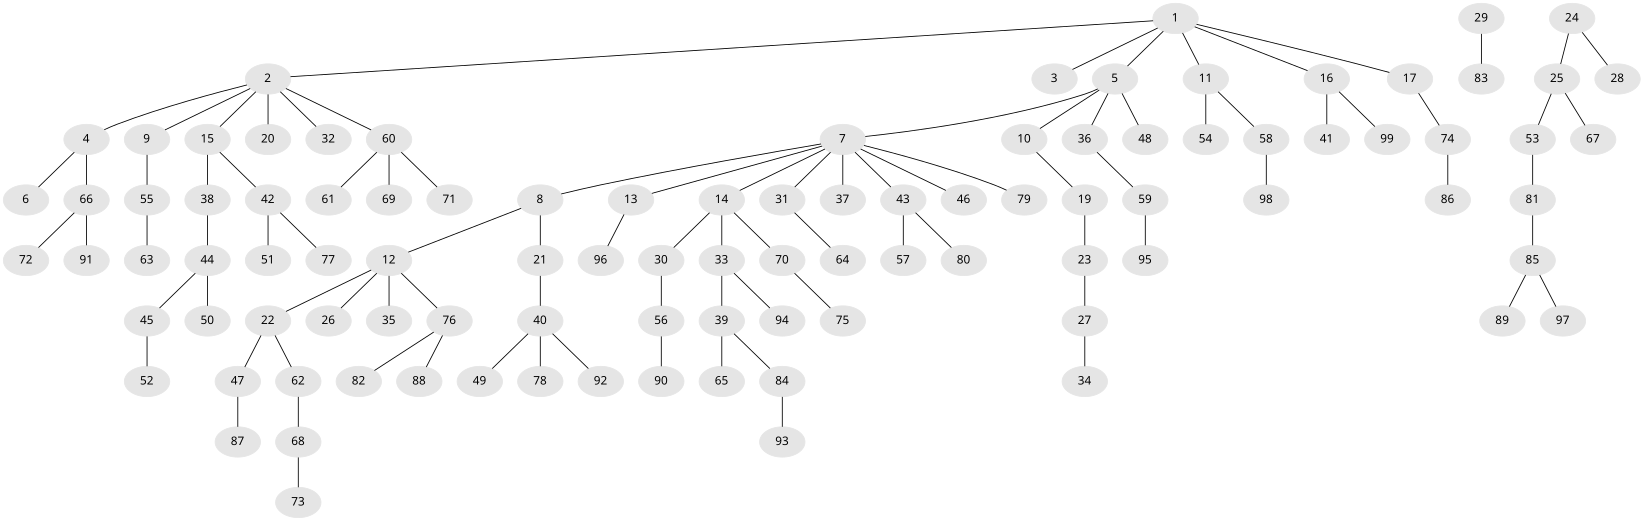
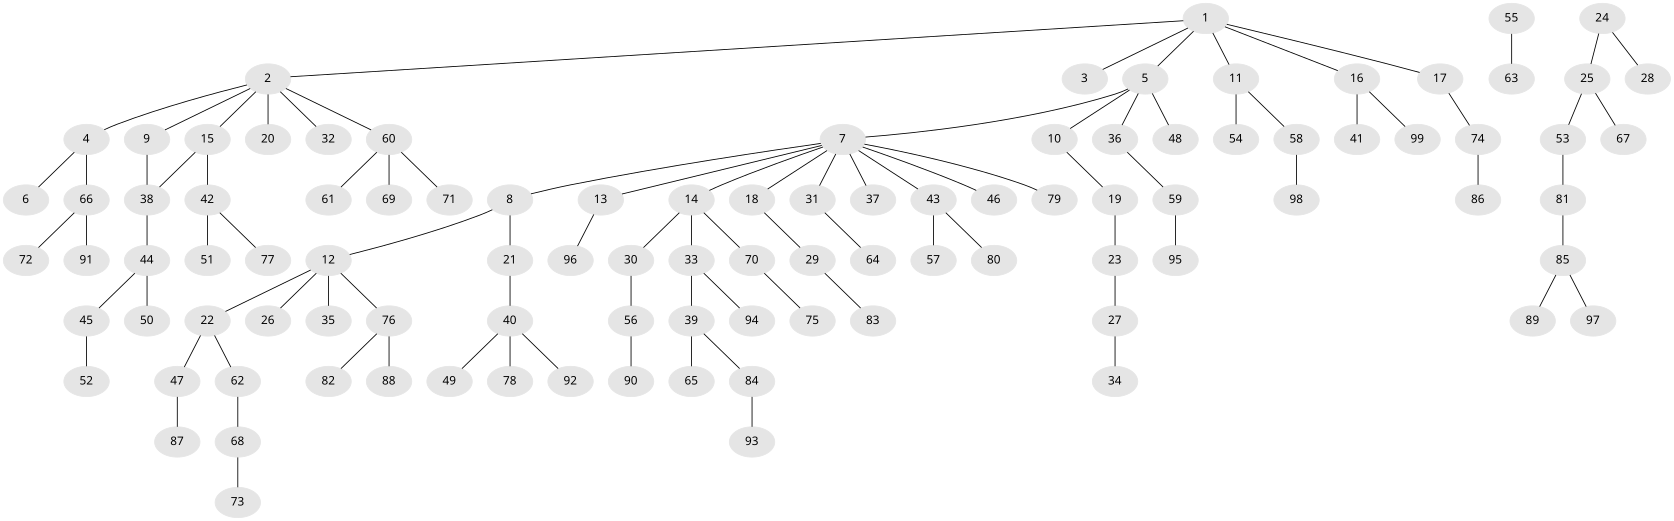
edge "9" -- "55": now "9" -- "38"
node "18": added
